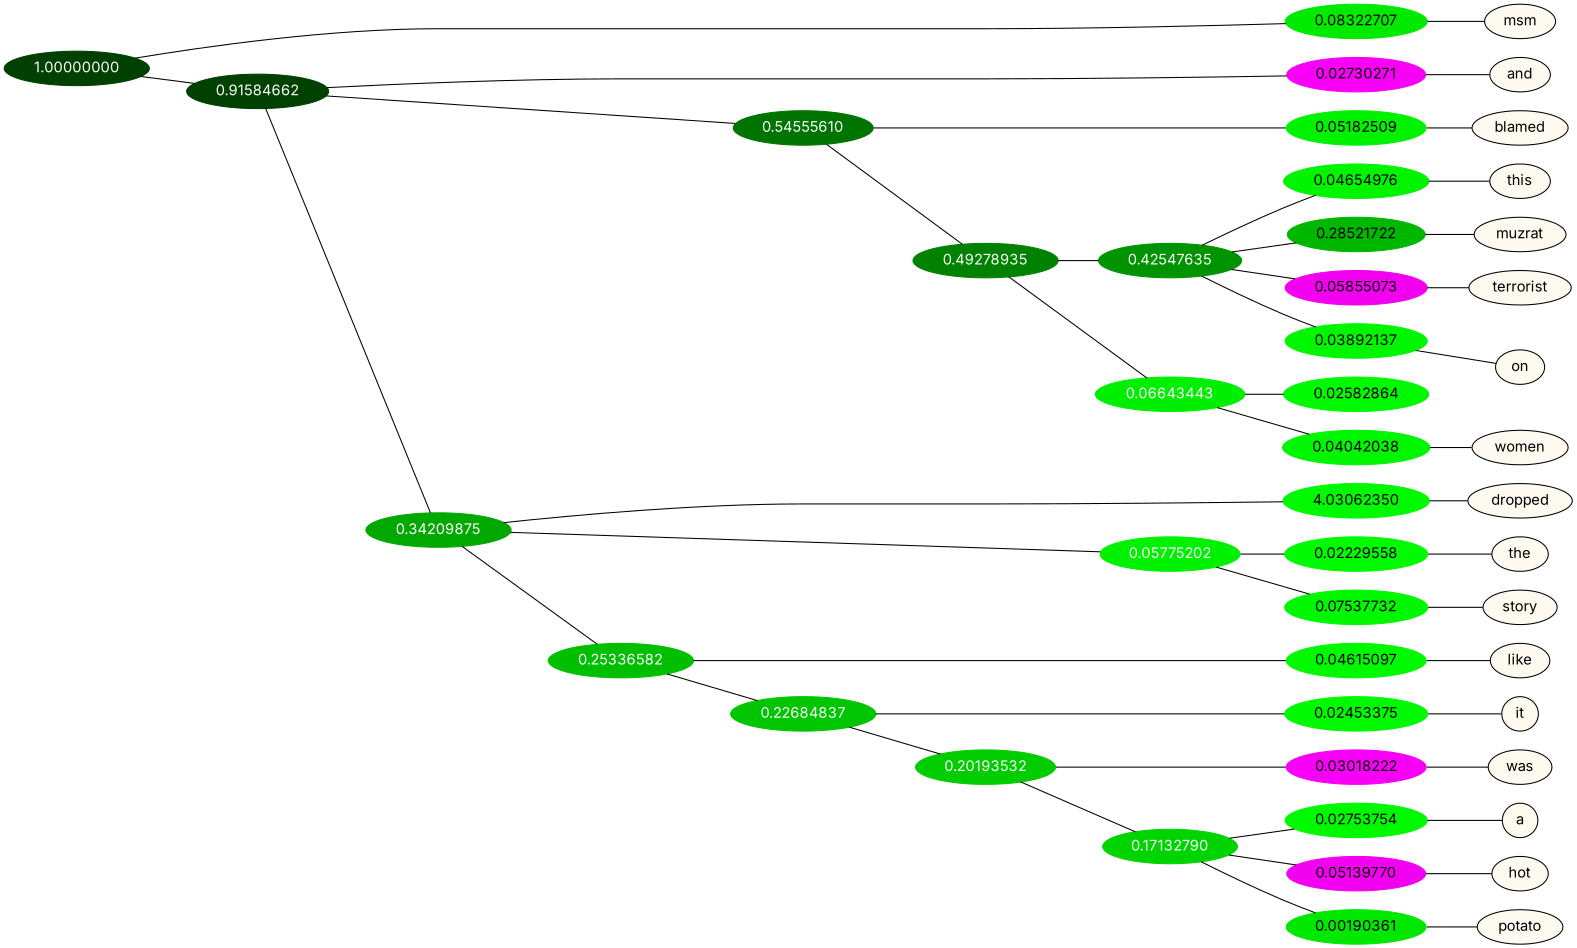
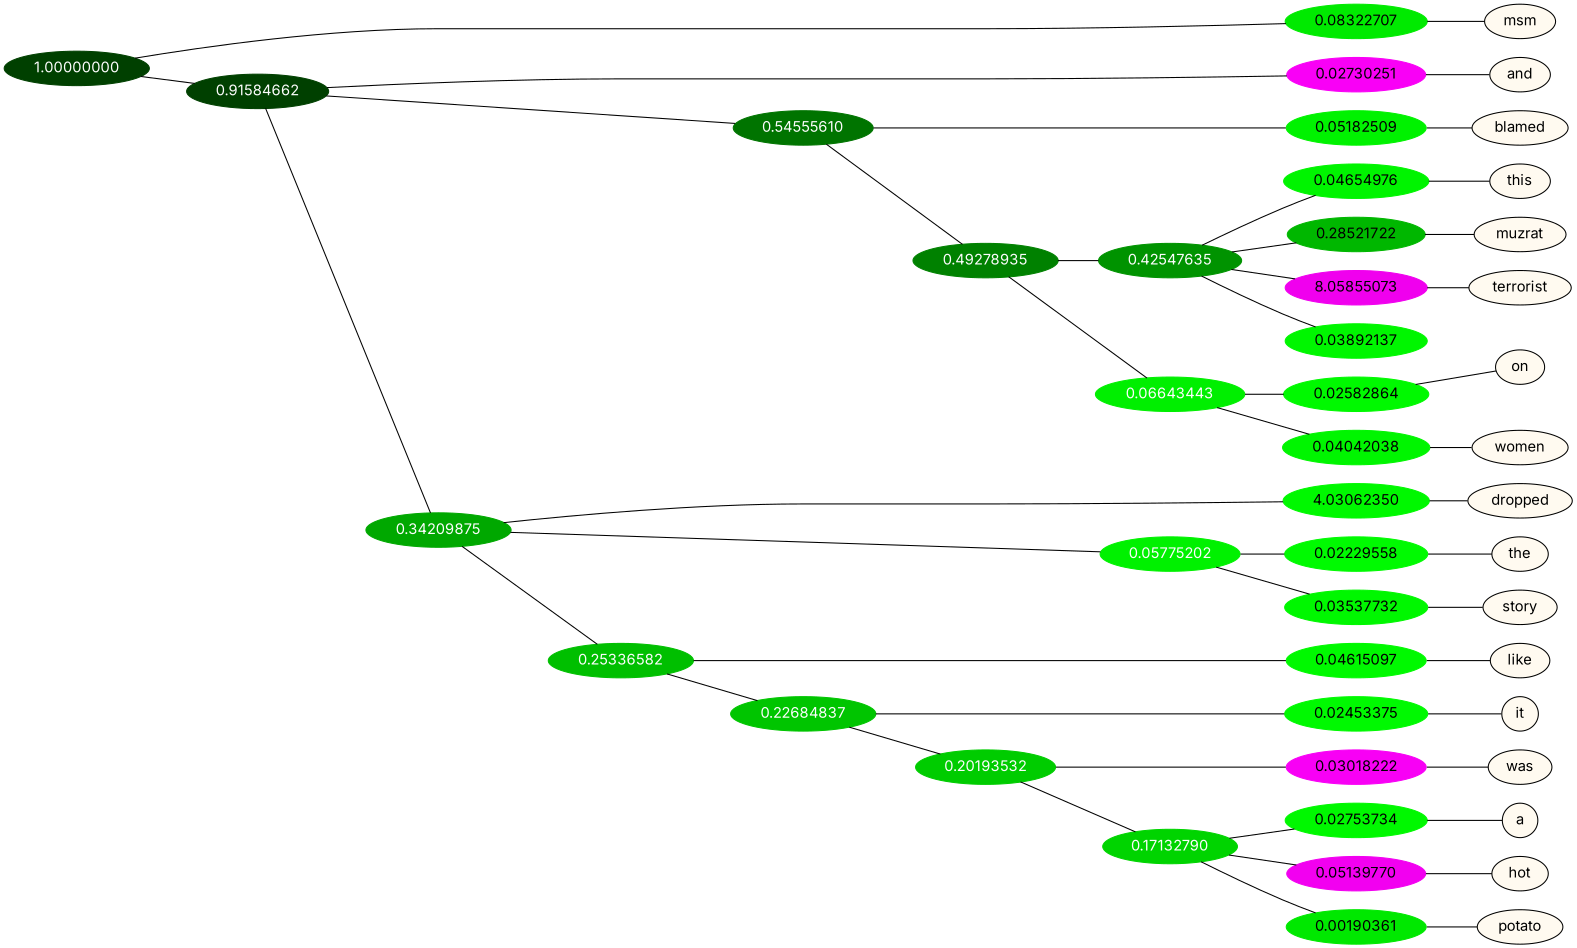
node "0.02730271": label "0.02730271" -> "0.02730251"
node "0.05855073": label "0.05855073" -> "8.05855073"
edge "0.03892137" -- "on": now "0.02582864" -- "on"
node "0.07537732": label "0.07537732" -> "0.03537732"
node "0.02753754": label "0.02753754" -> "0.02753734"
